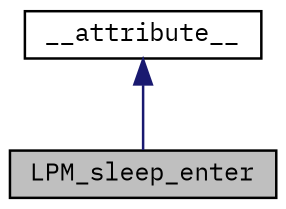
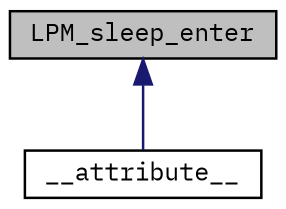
edge "LPM_sleep_enter" -> "__attribute__": reversed
